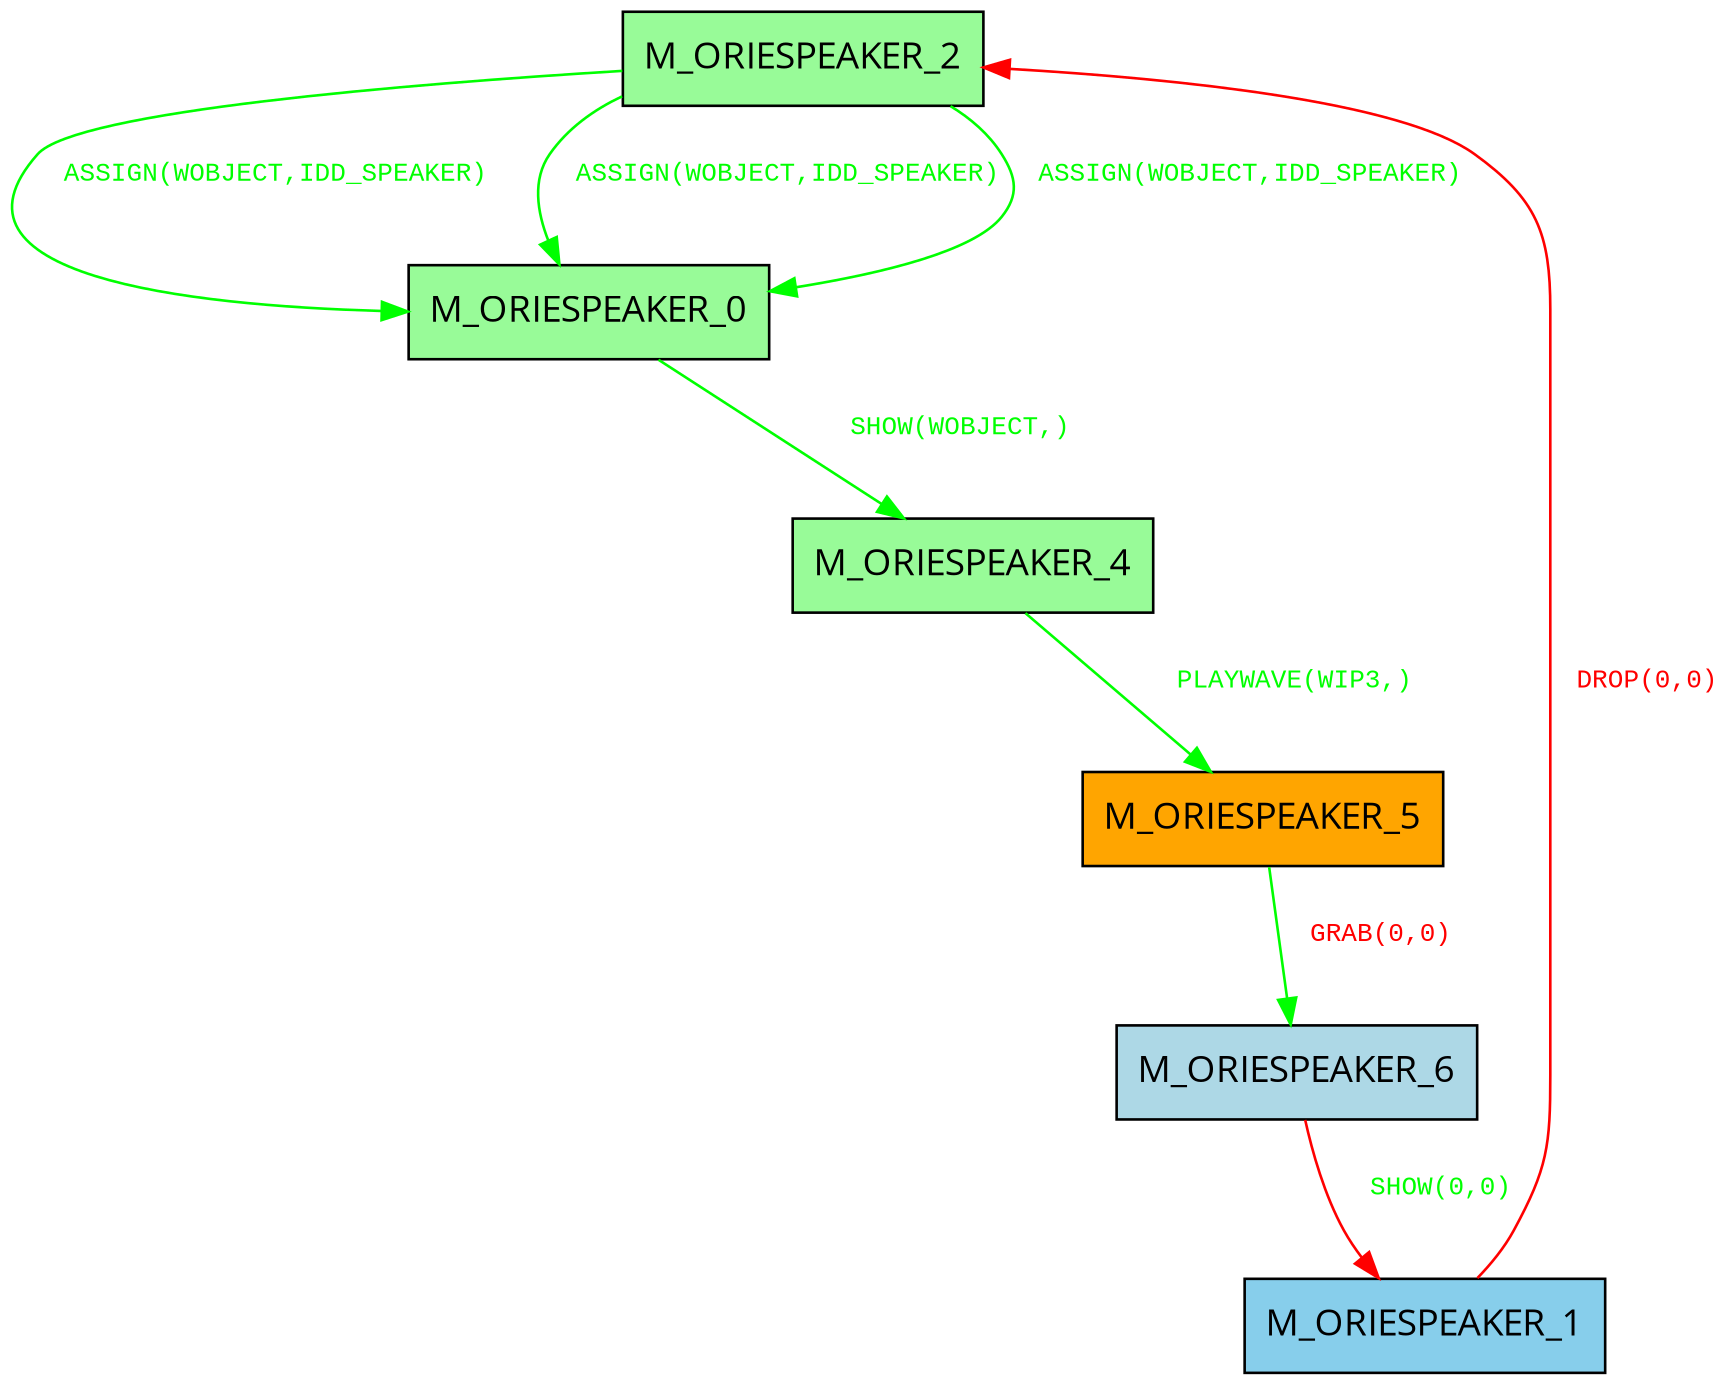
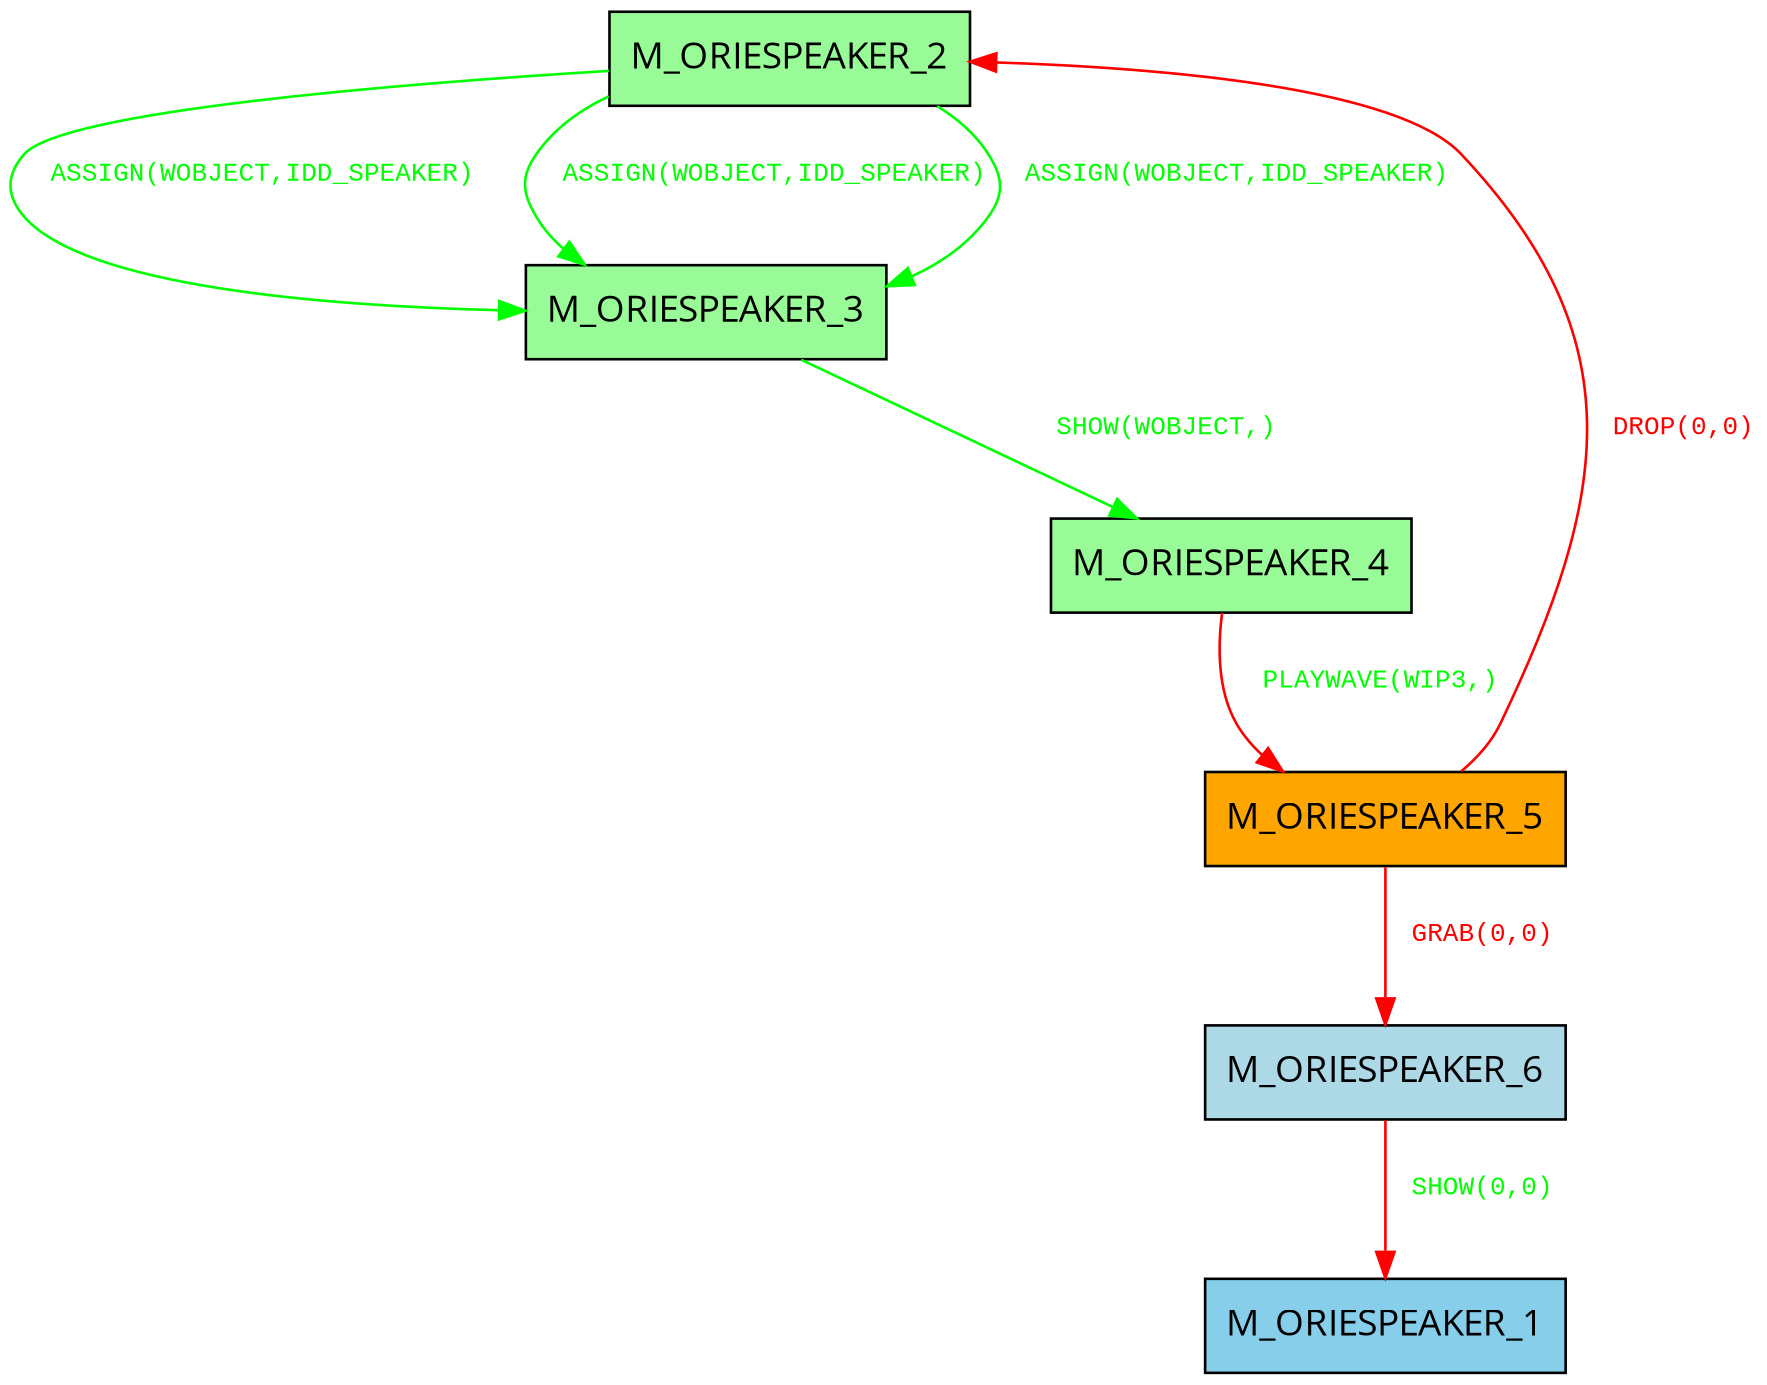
node "M_ORIESPEAKER_0": label "M_ORIESPEAKER_0" -> "M_ORIESPEAKER_3"
edge "M_ORIESPEAKER_1" -> "M_ORIESPEAKER_2": now "M_ORIESPEAKER_5" -> "M_ORIESPEAKER_2"
edge "M_ORIESPEAKER_4" -> "M_ORIESPEAKER_5": color green -> red
edge "M_ORIESPEAKER_5" -> "M_ORIESPEAKER_6": color green -> red
